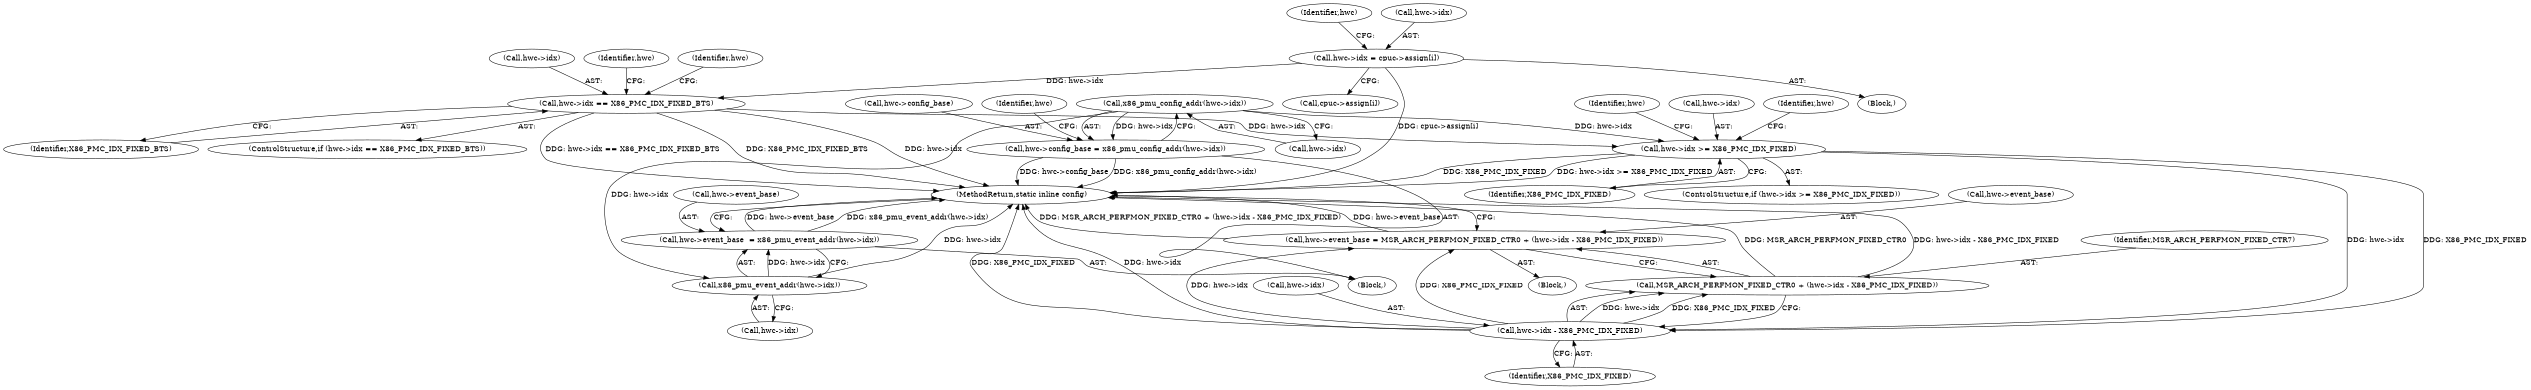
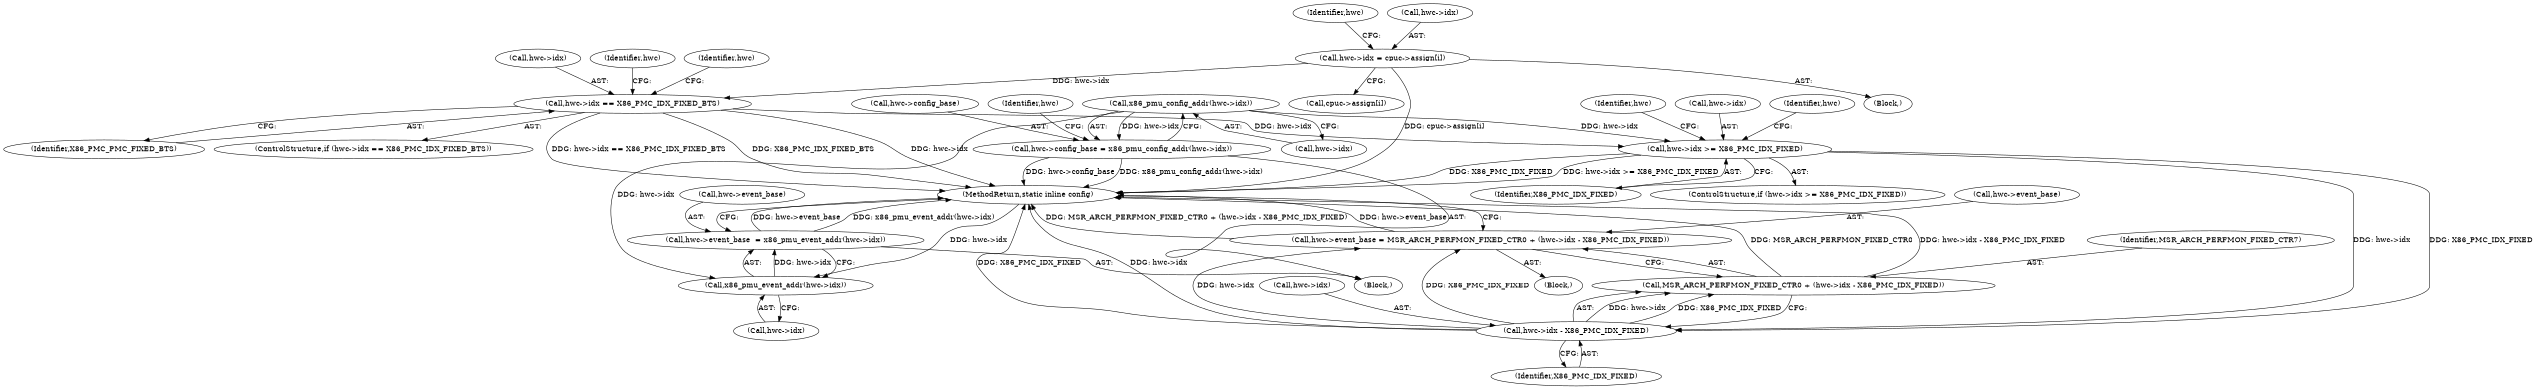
node "(Identifier,X86_PMC_IDX_FIXED_BTS)": label "(Identifier,X86_PMC_IDX_FIXED_BTS)" -> "(Identifier,X86_PMC_PMC_FIXED_BTS)"
edge "(Call,x86_pmu_event_addr(hwc->idx))" -> "(MethodReturn,static inline config)": reversed
